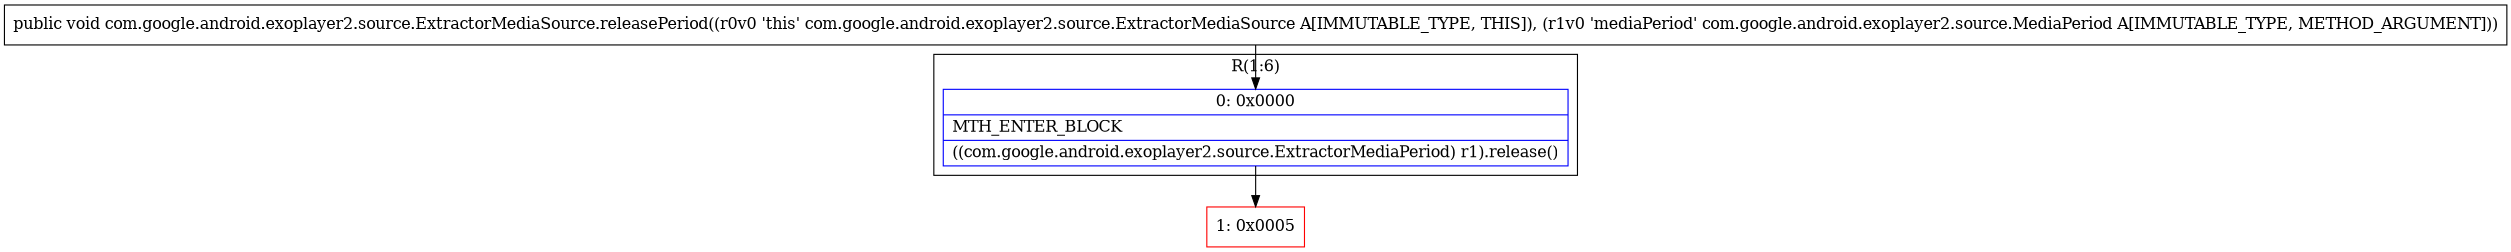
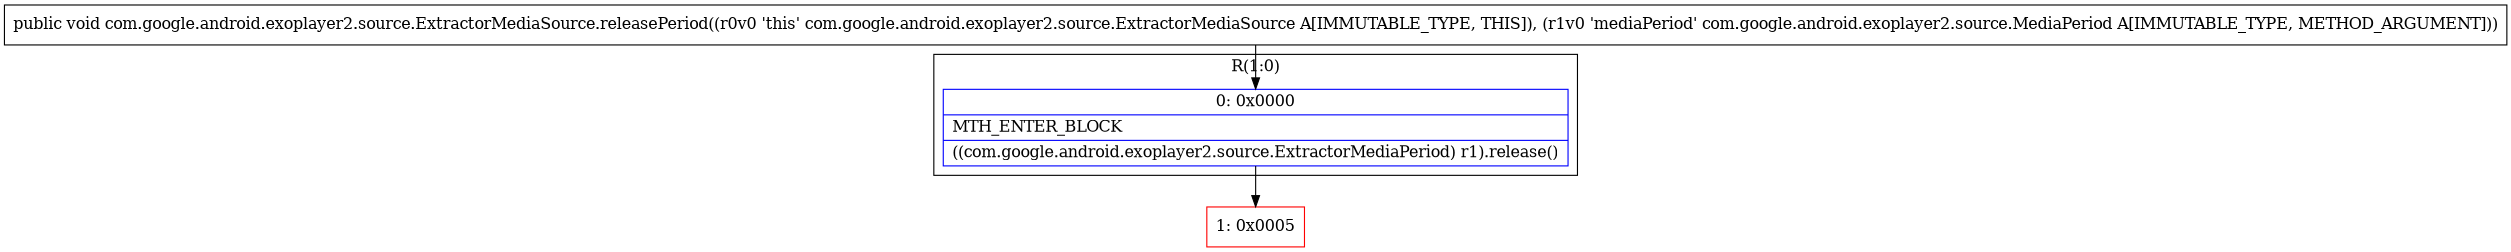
cluster "R(1:6)": label "R(1:6)" -> "R(1:0)"
